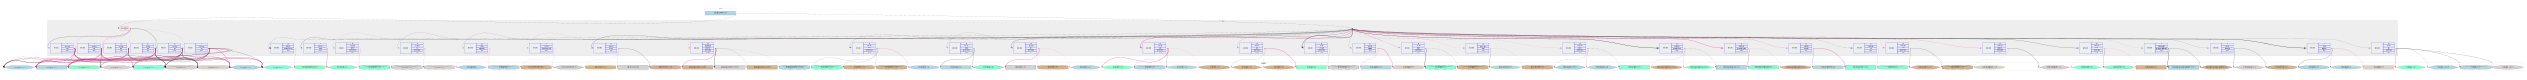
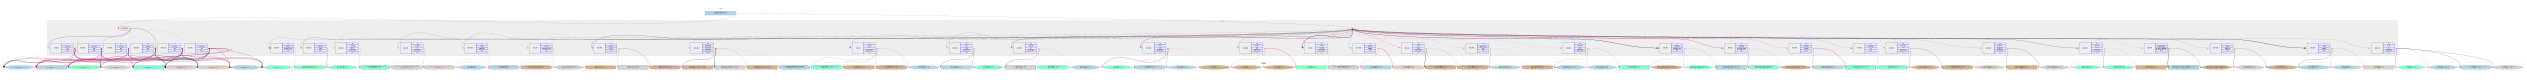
node "app-crypt/gcr-3.20.0": fillcolor tan -> aquamarine
node "dev-libs/libgee-0.6.8": fillcolor aquamarine -> tan
node "media-libs/libgphoto2-2.5.16": added
